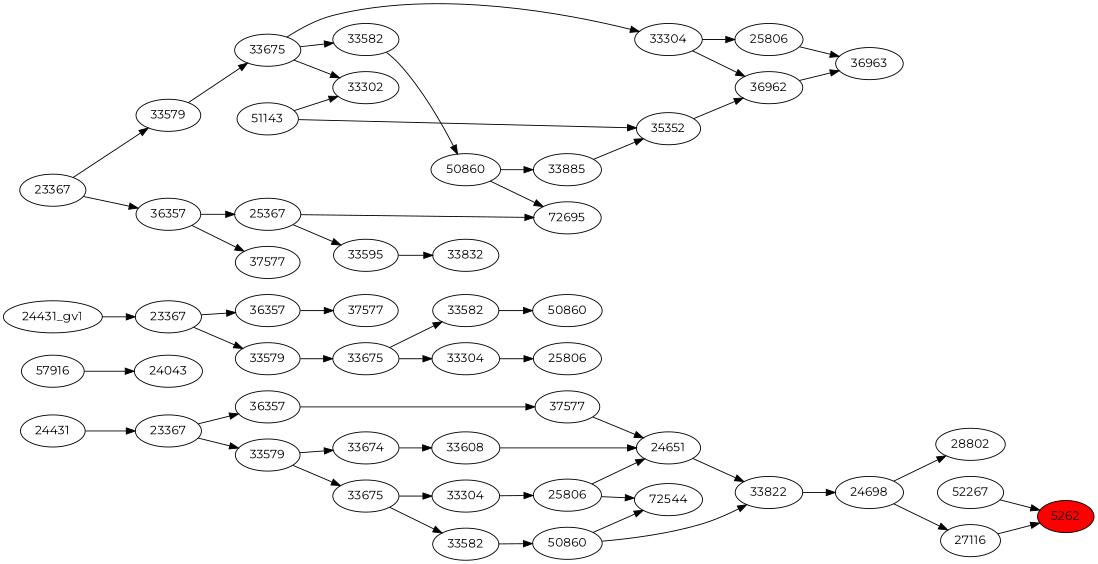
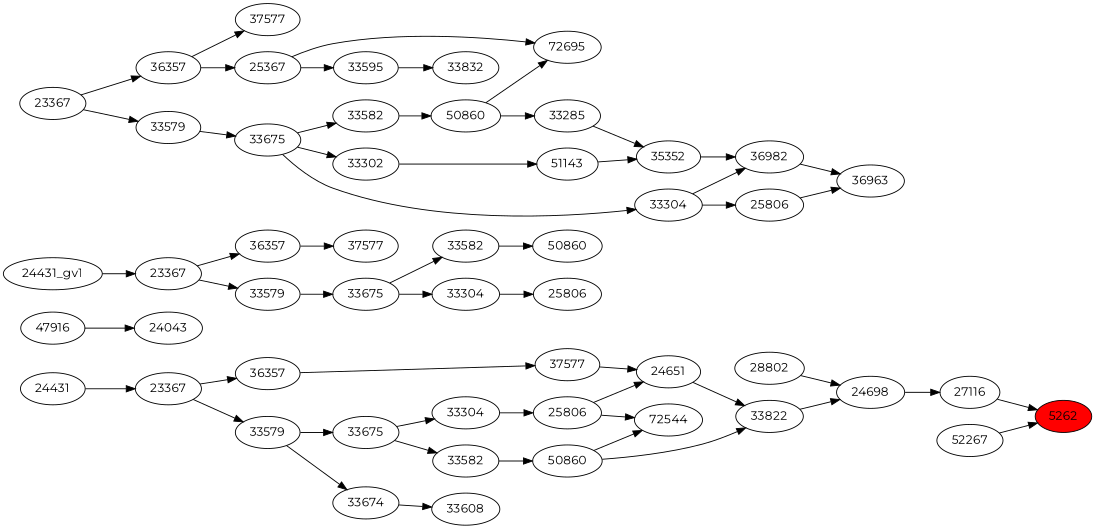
node "36962": label "36962" -> "36982"
edge "51143" -> "33302": reversed
node "33885": label "33885" -> "33285"
node "57916": label "57916" -> "47916"
edge "33608" -> "24651": removed
edge "24698" -> "28802": reversed
